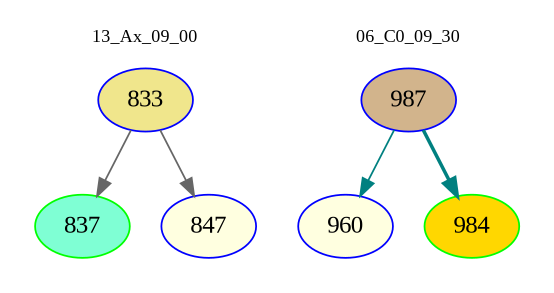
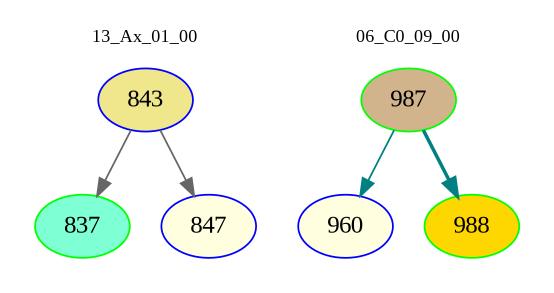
cluster "13_Ax_09_00": label "13_Ax_09_00" -> "13_Ax_01_00"
cluster "06_C0_09_30": label "06_C0_09_30" -> "06_C0_09_00"
node "833": label "833" -> "843"
node "987": color blue -> green
node "984": label "984" -> "988"
